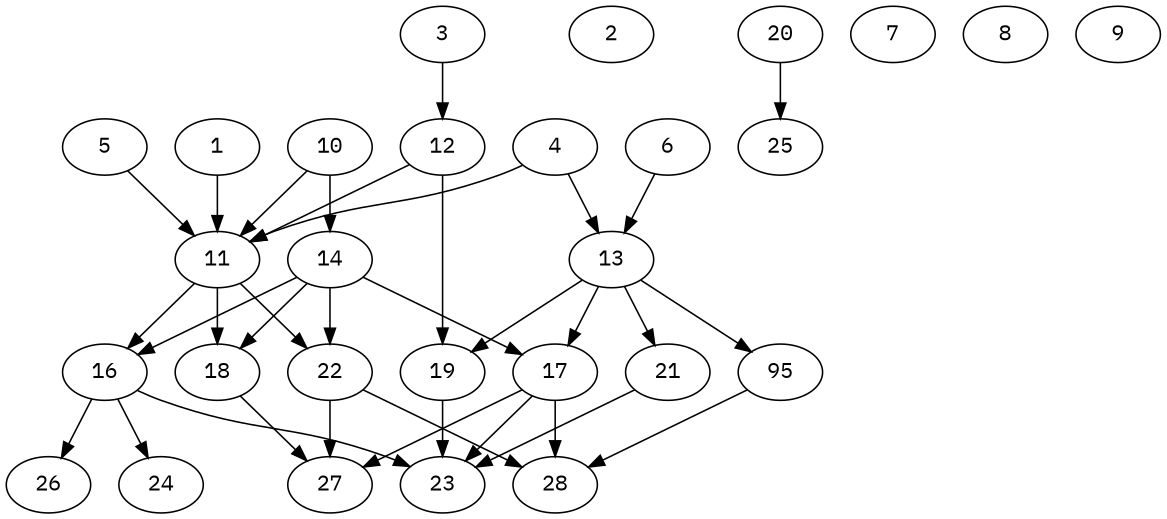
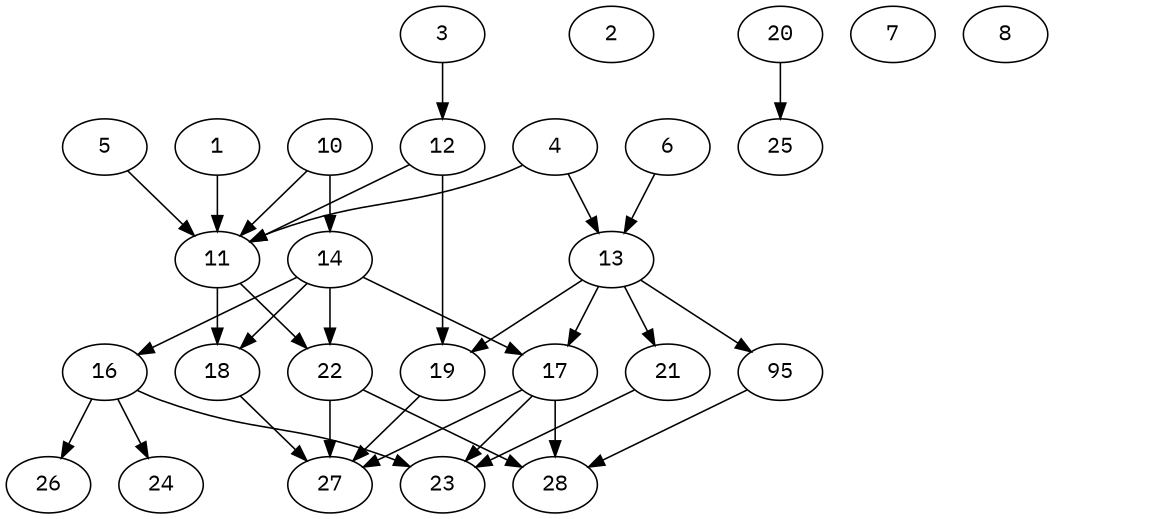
node "9": removed
edge "11" -> "16": removed
edge "19" -> "23": now "19" -> "27"
